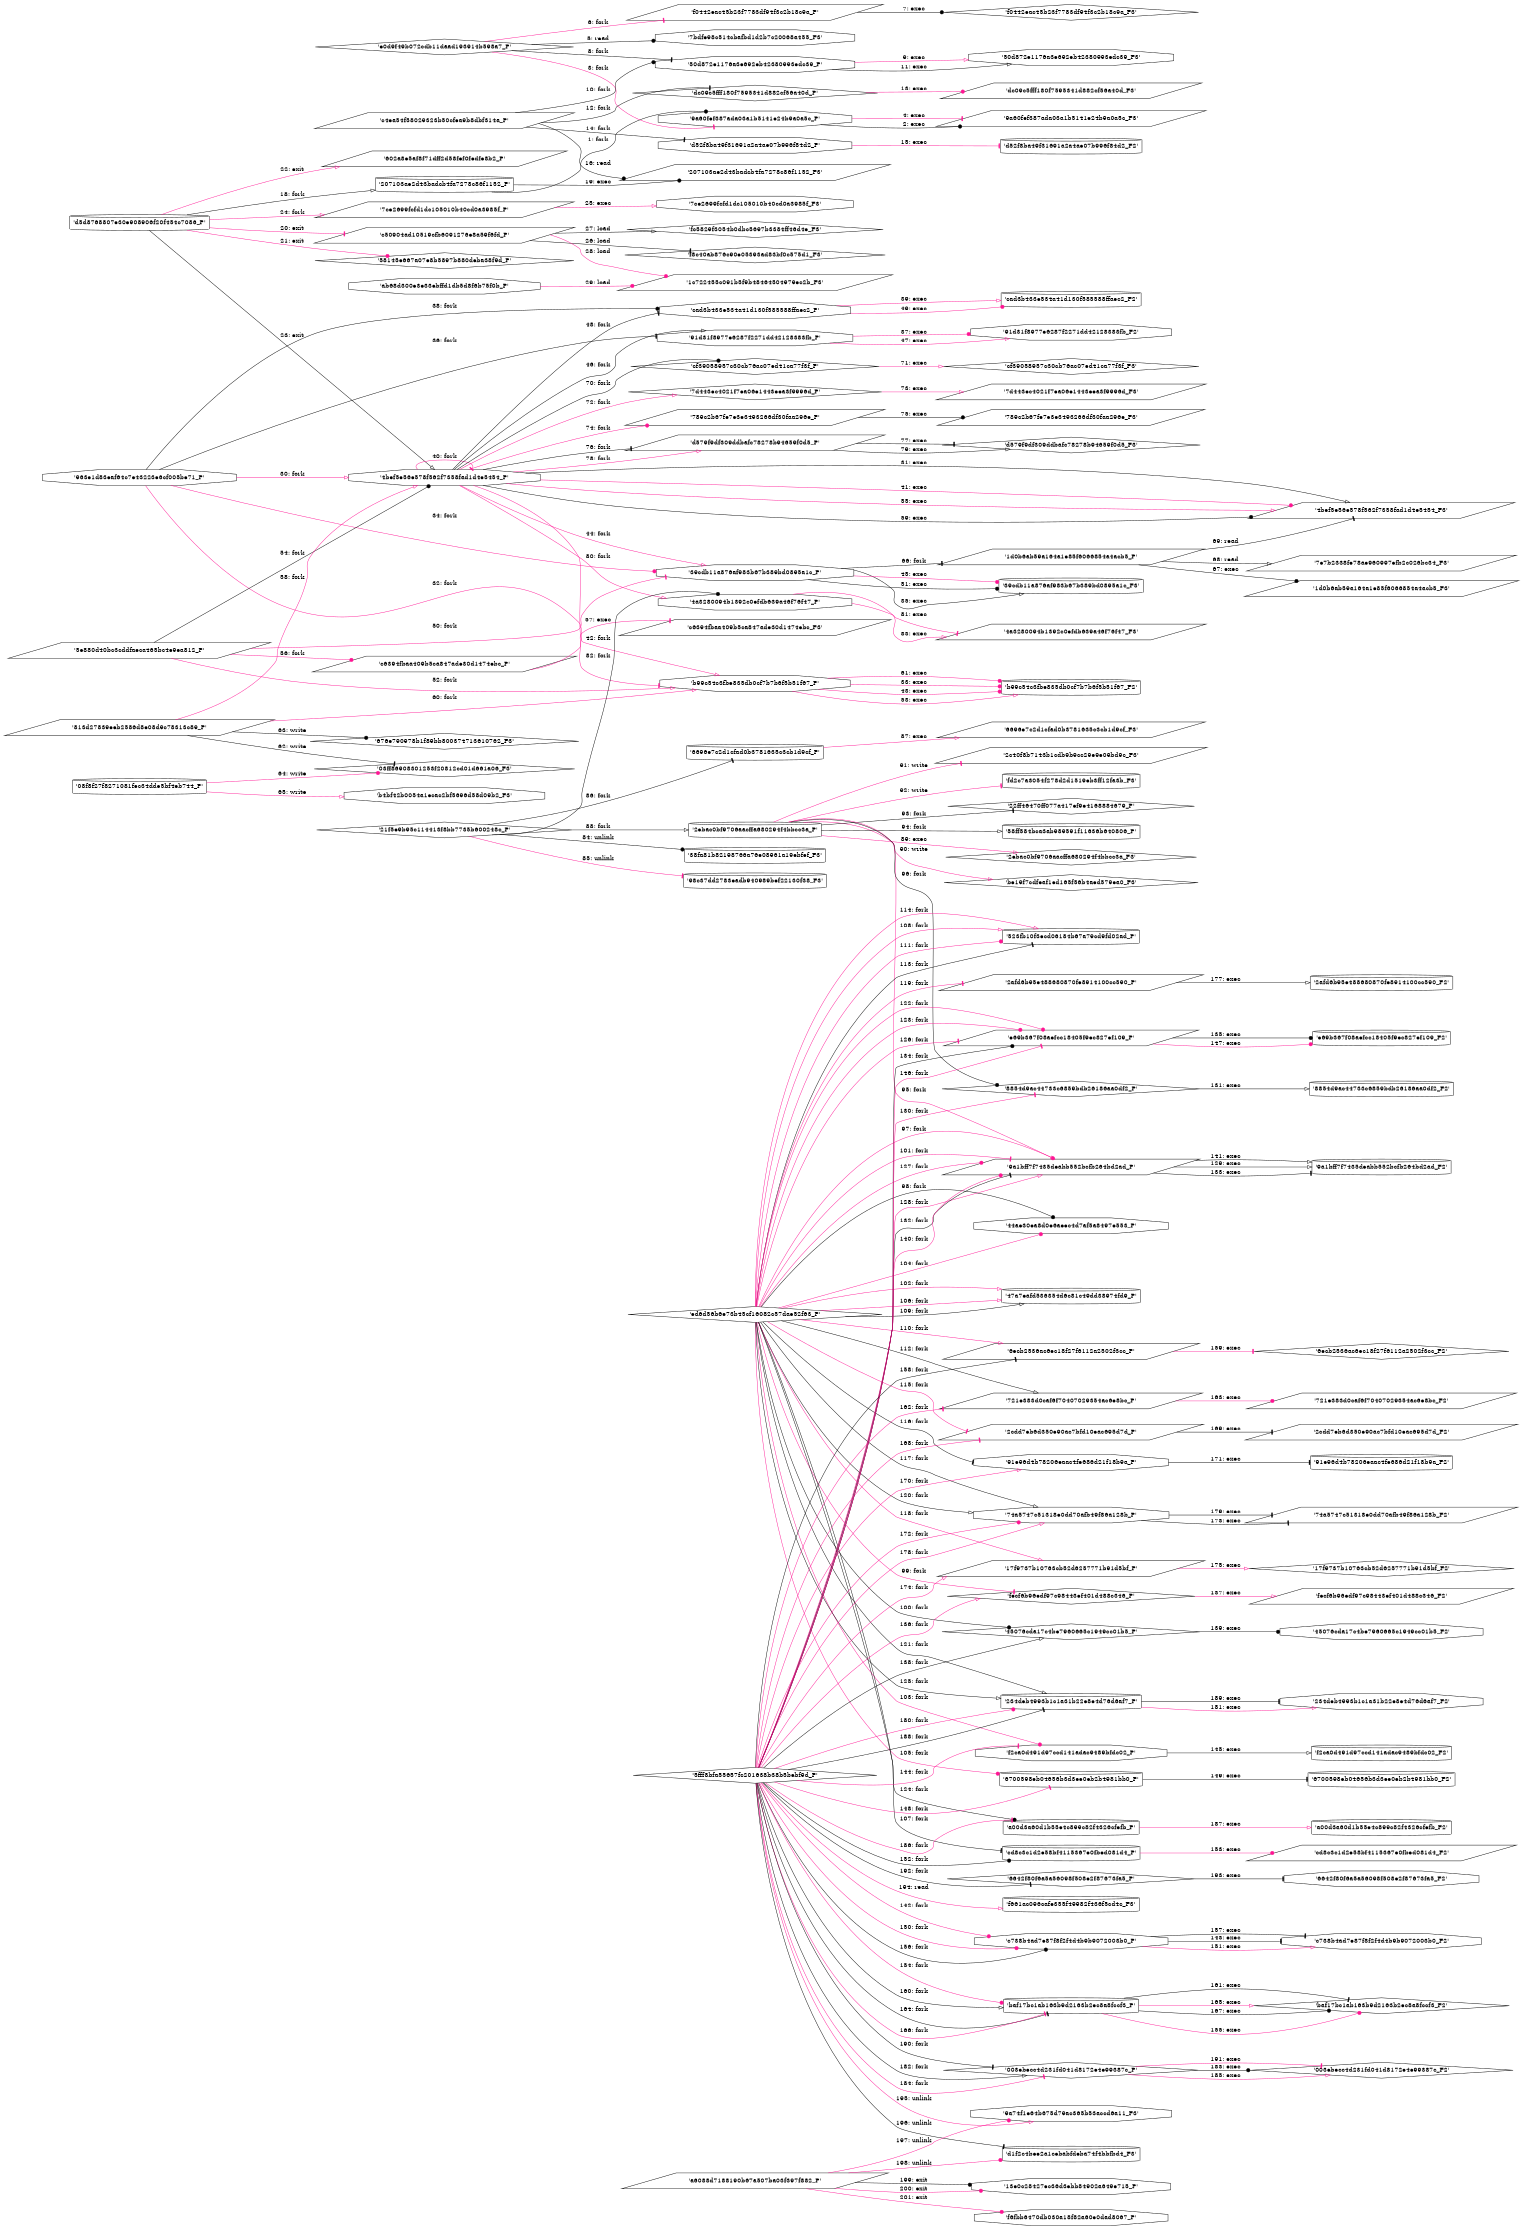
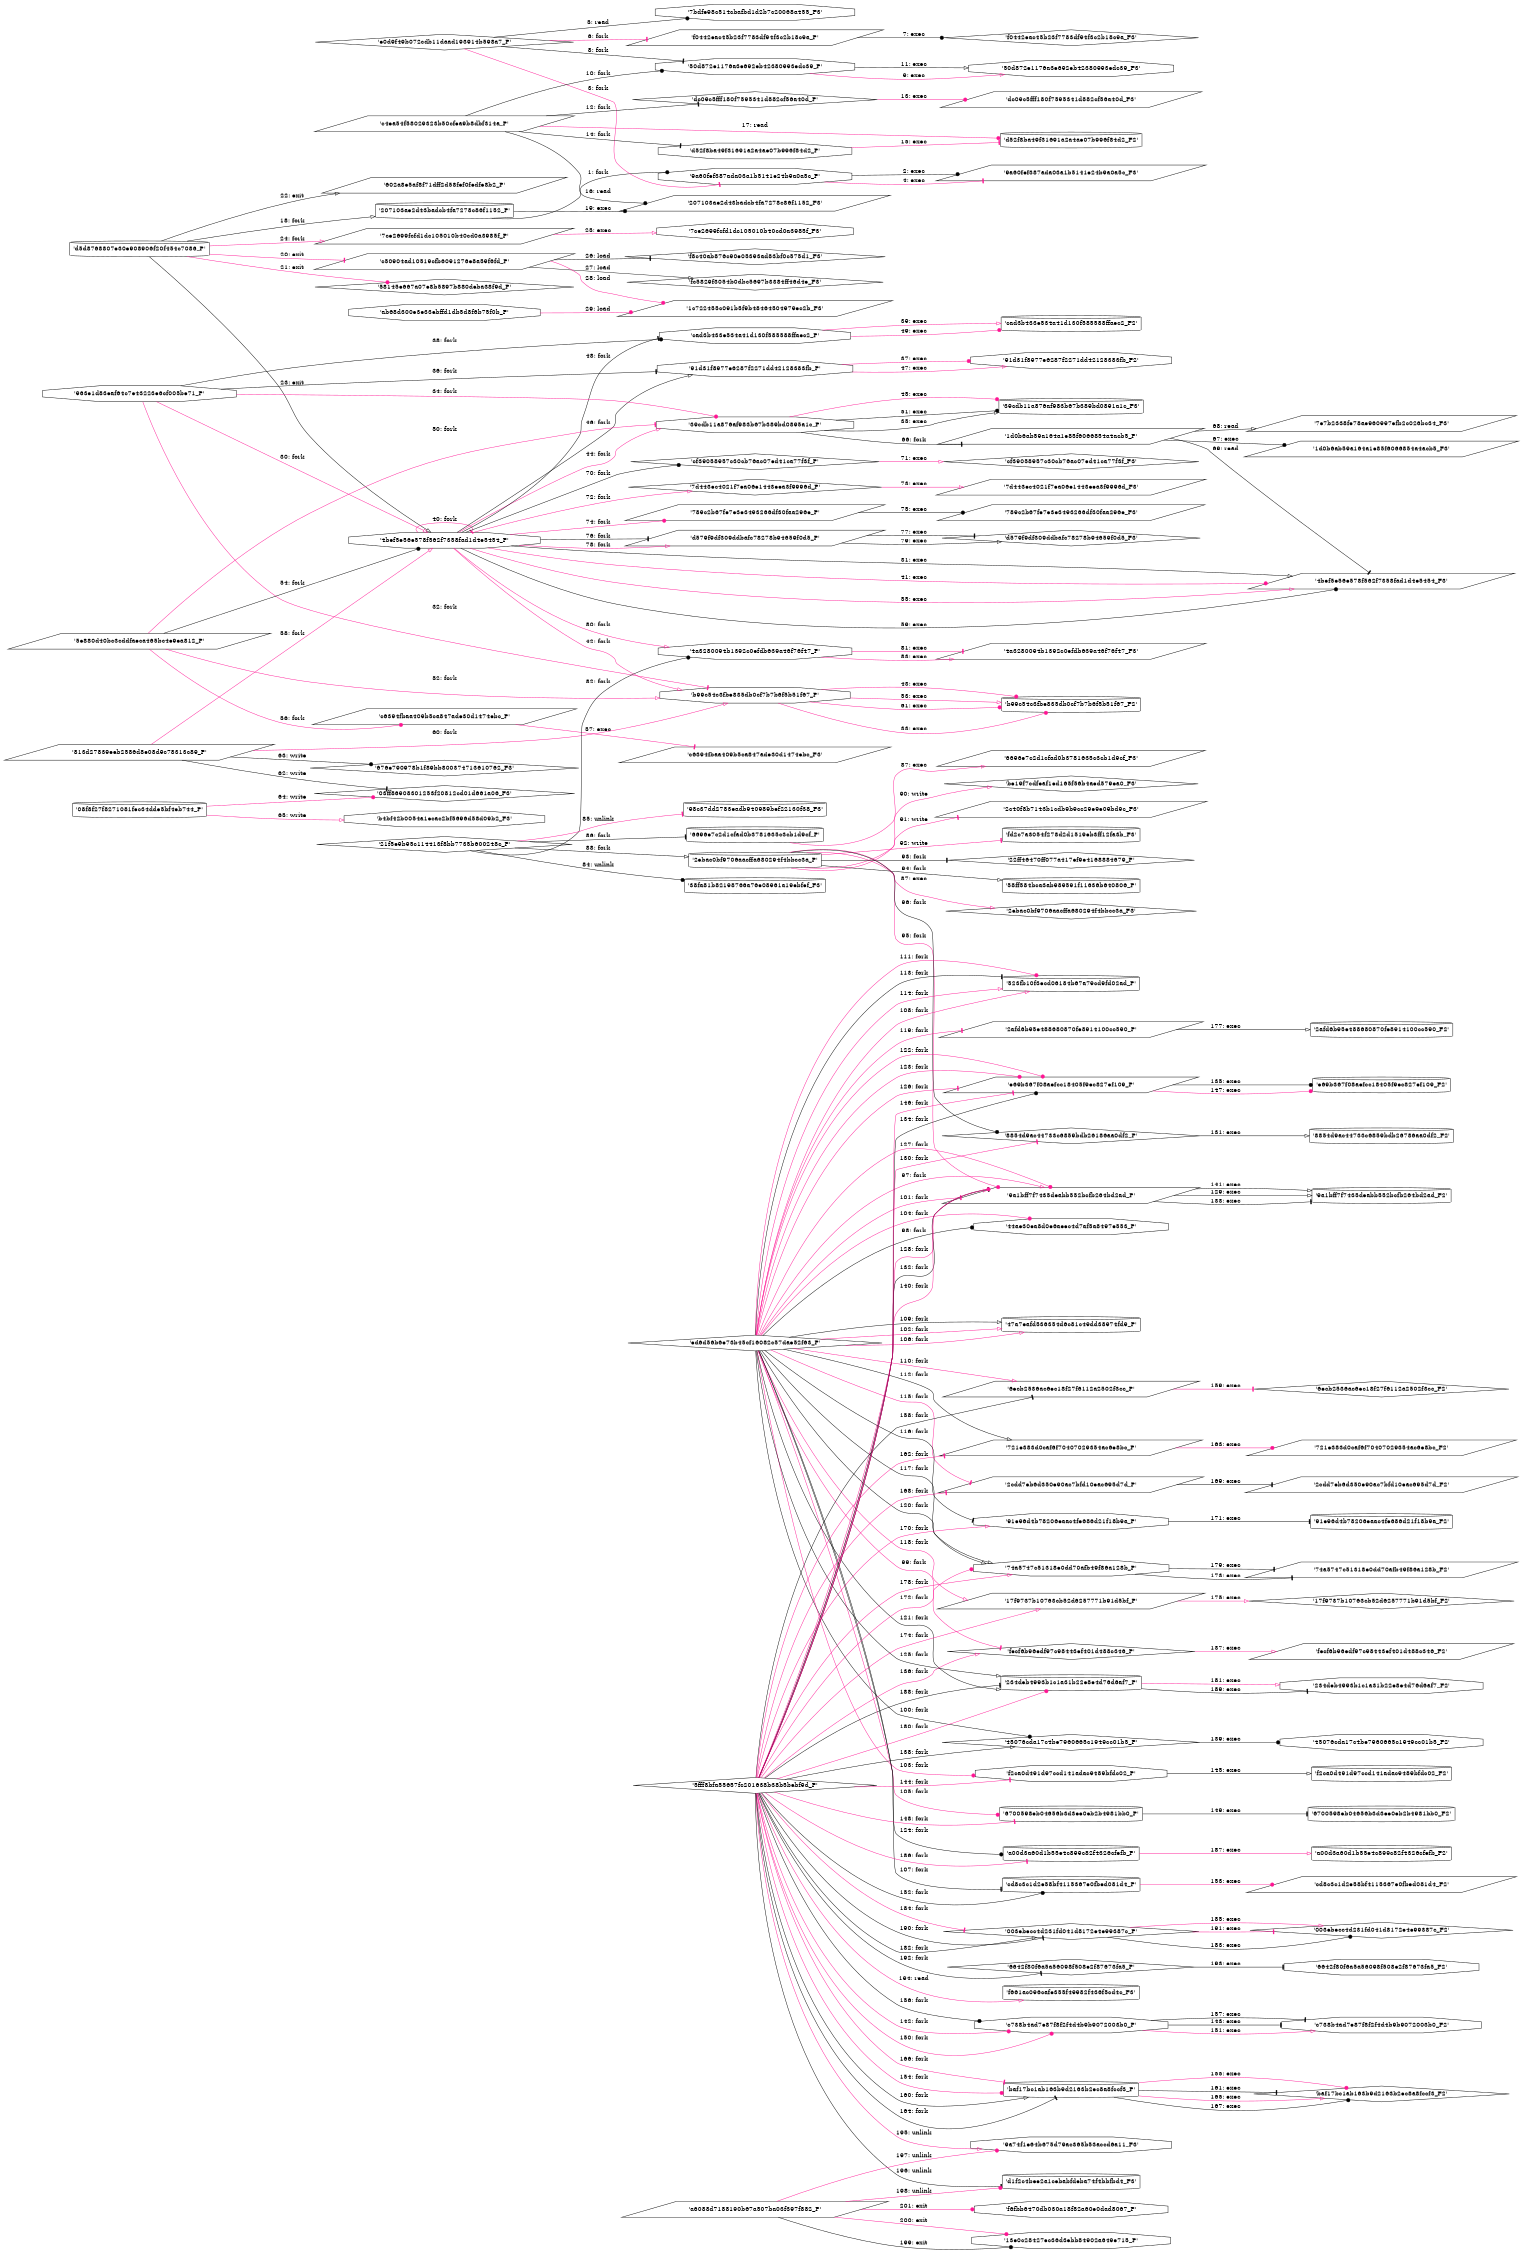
edge "'c4ea54f58029323b50cfea9b8dbf314a_P'" -> "'d52f8ba49f31691a2a4ae07b996f84d2_F2'": added, label "17: read"
edge "'d5d8768807e30e908906f20f454c7086_P'" -> "'602a8e5af8f71dff2d58fef0fedfe8b2_P'": color deeppink -> black
node "'39cdb11a876af983b67b389bd0895a1c_F3'": label "'39cdb11a876af983b67b389bd0895a1c_F3'" -> "'39cdb11a876af983b67b389bd0891a1c_F3'"
edge "'2ebac0bf9706aacffa680294f4bbcc3a_P'" -> "'2ebac0bf9706aacffa680294f4bbcc3a_F3'": label "89: exec" -> "87: exec"
node "'8854d9ac44733c6859bdb26186aa0df2_F2'": label "'8854d9ac44733c6859bdb26186aa0df2_F2'" -> "'8854d9ac44733c6859bdb26786aa0df2_F2'"
